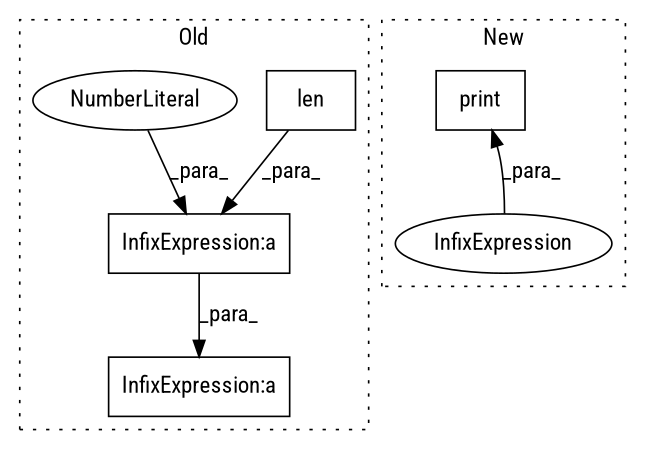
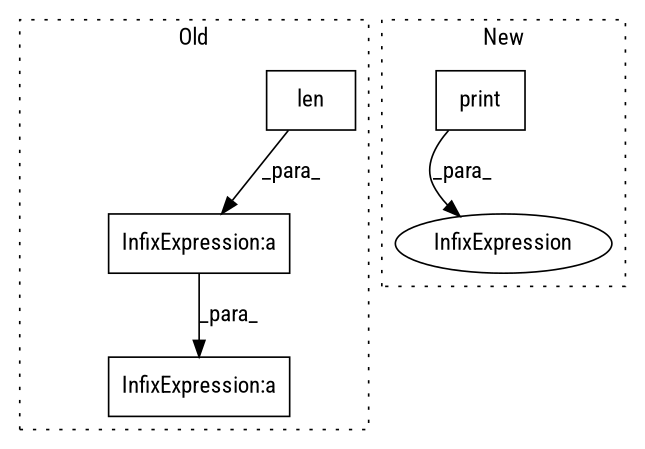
node "NumberLiteral": removed
edge "InfixExpression" -> "print": reversed
